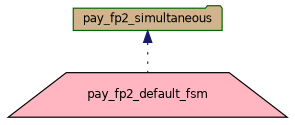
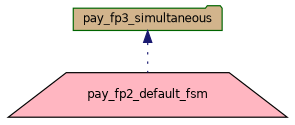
node "pay_fp2_simultaneous": label "pay_fp2_simultaneous" -> "pay_fp3_simultaneous"
